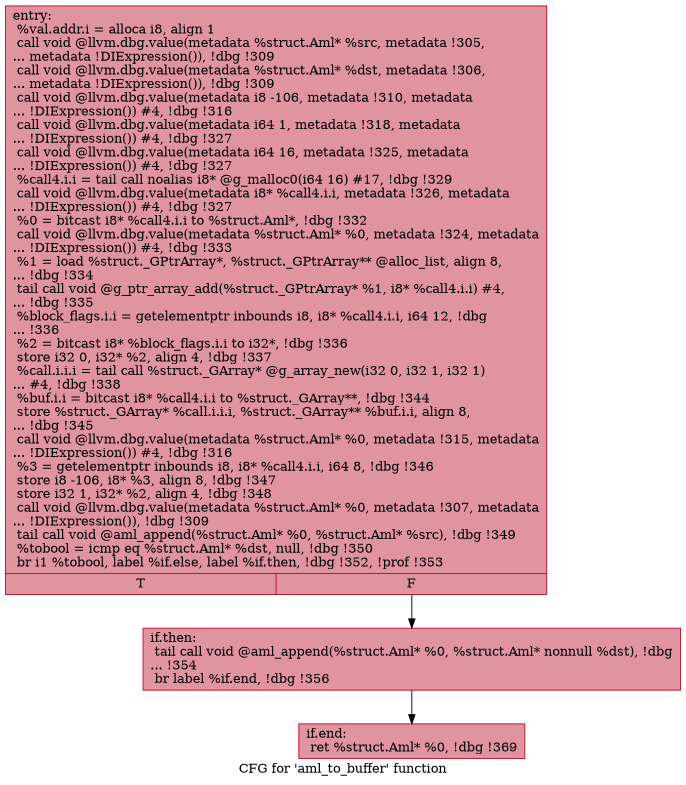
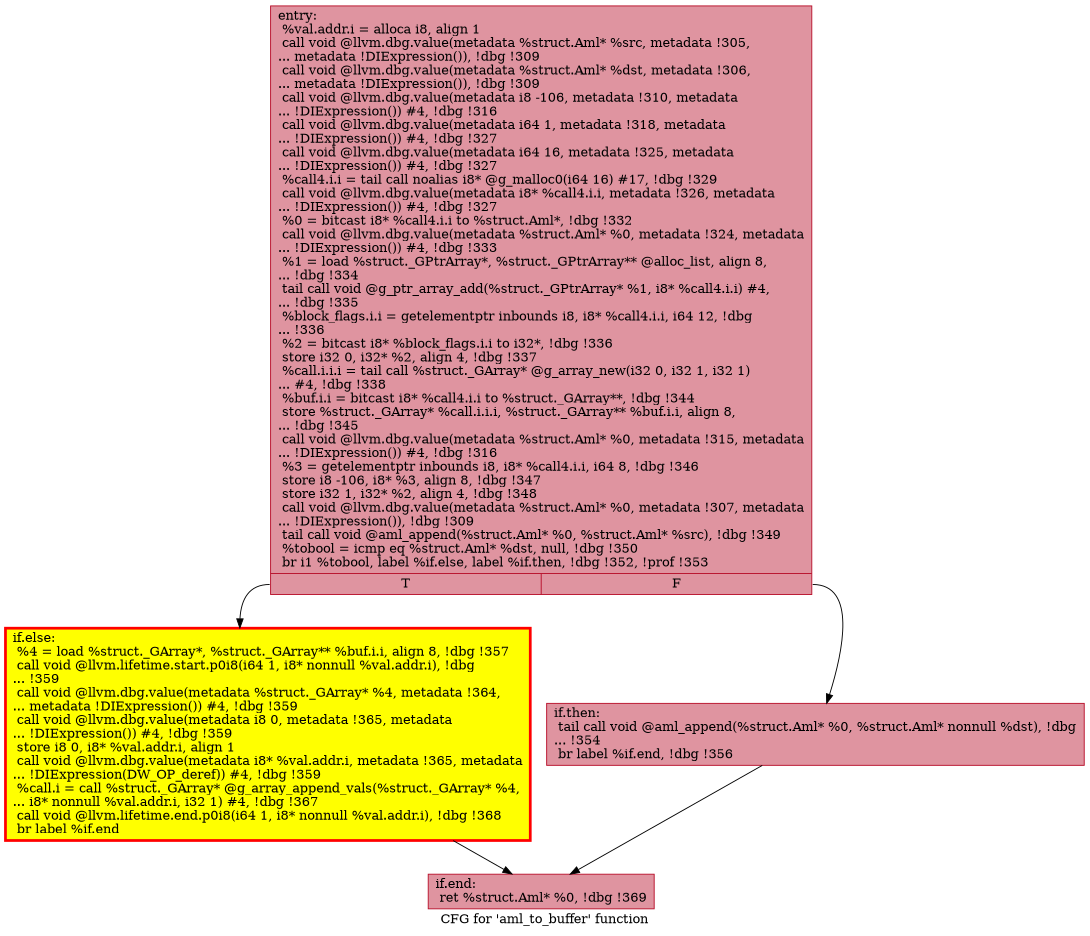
node "if.else:": added
